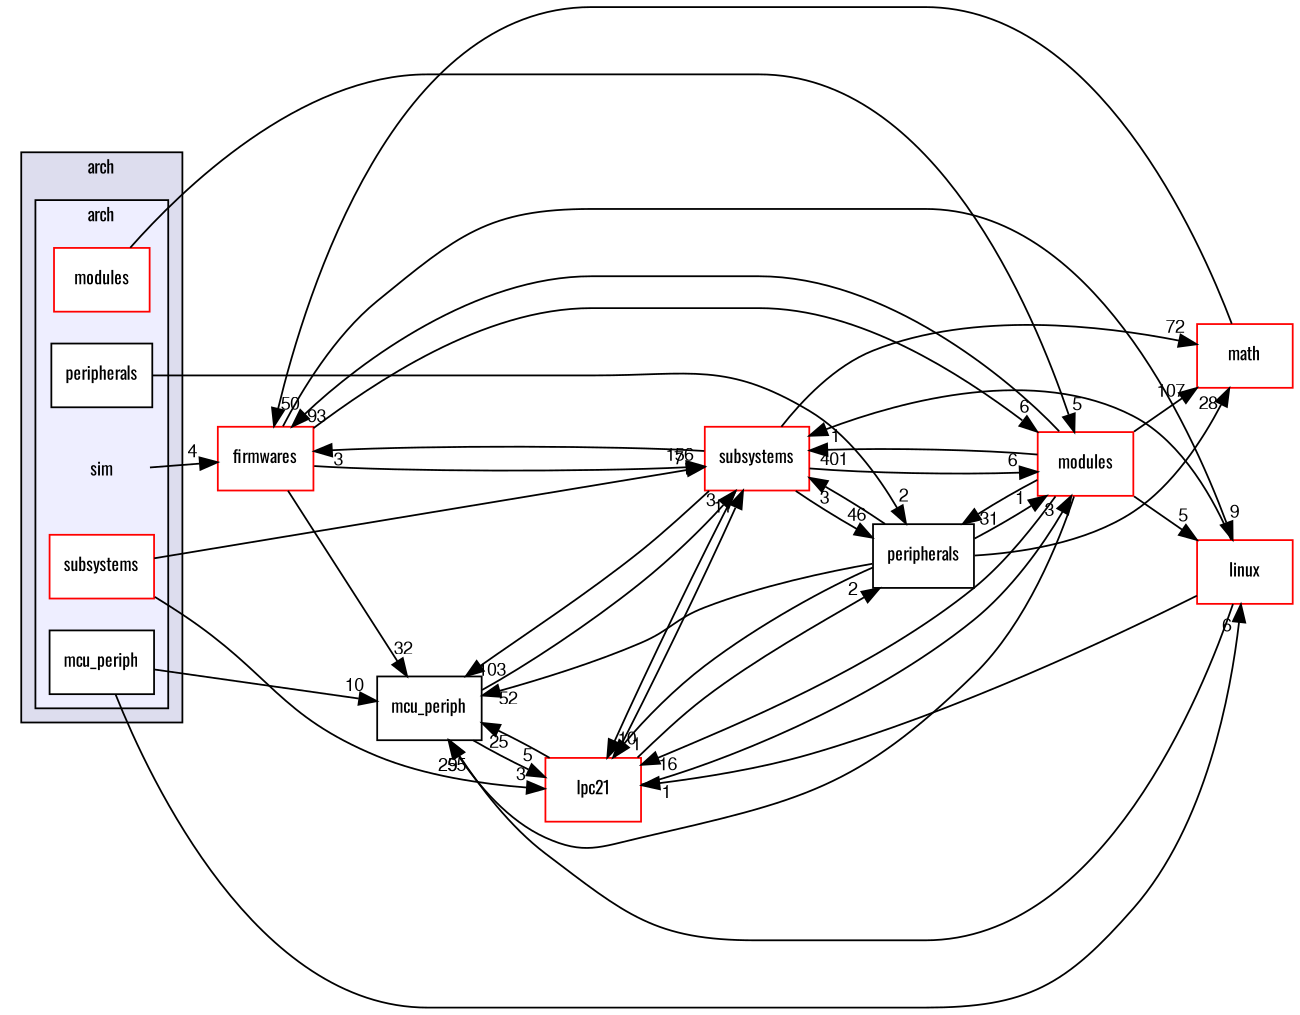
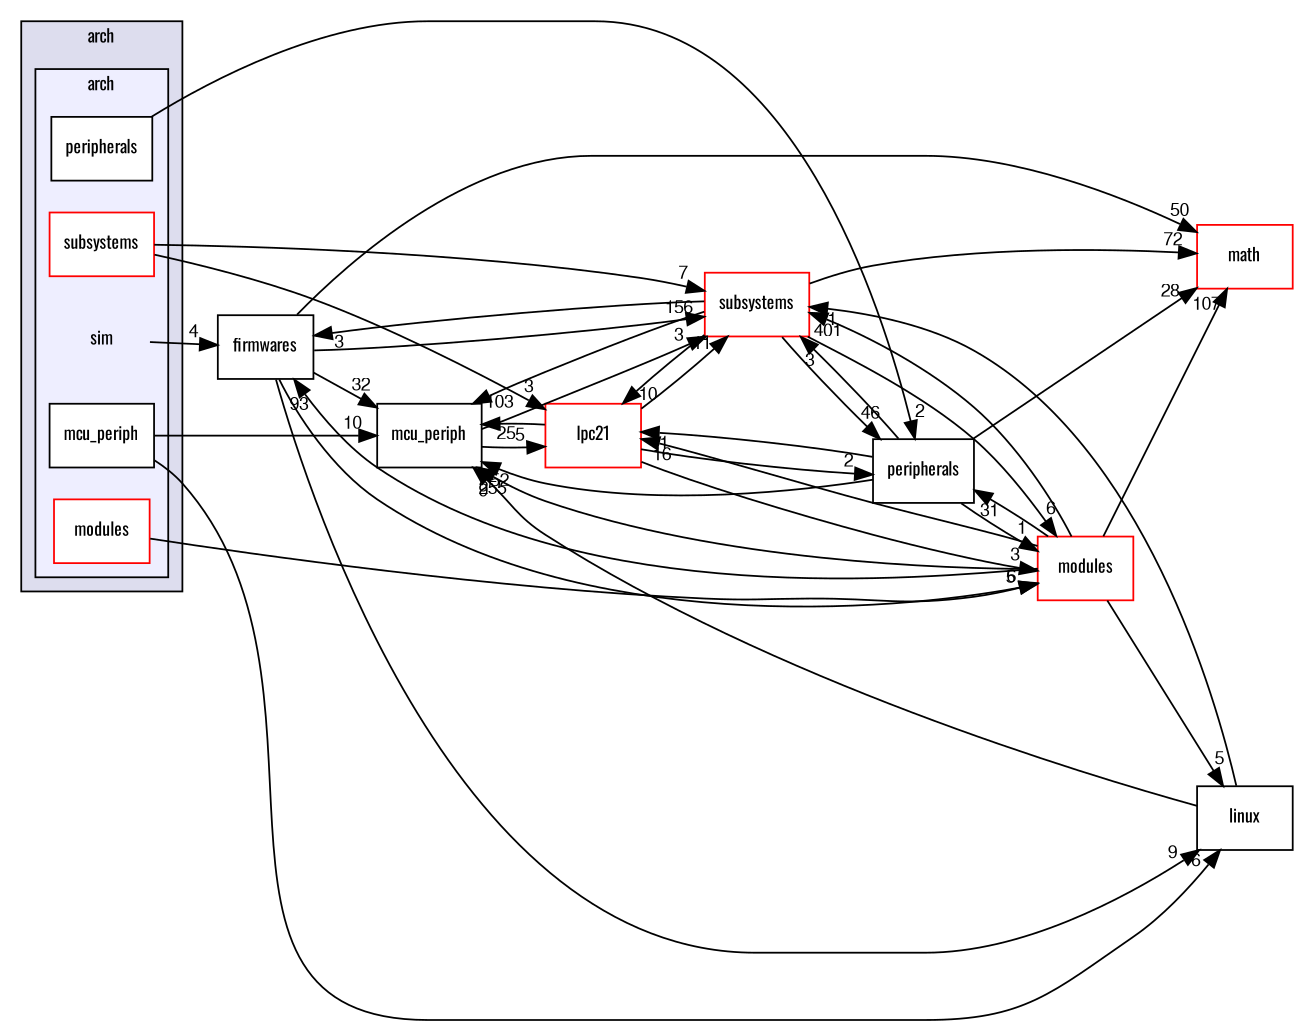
edge "math" -> "firmwares": reversed
node "firmwares": color red -> black
node "linux": color red -> black
edge "linux" -> "lpc21": removed
